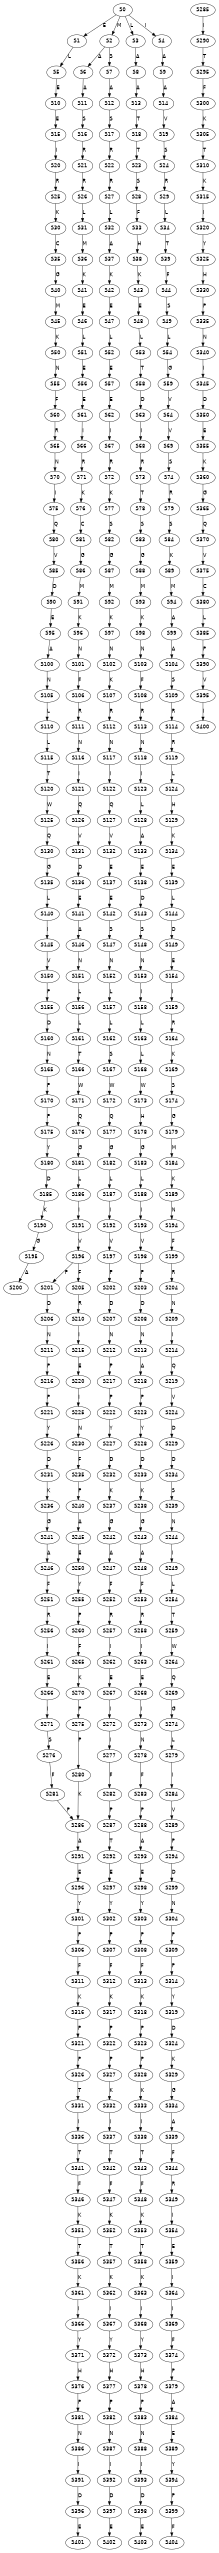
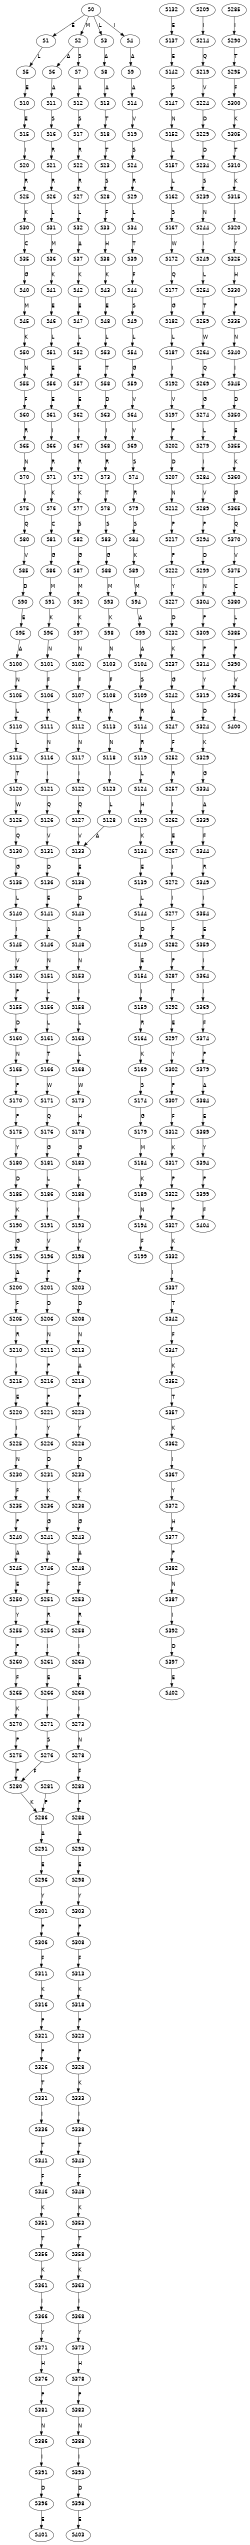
edge "S102" -> "S107": label "K" -> "F"
edge "S127" -> "S132": now "S127" -> "S133"
edge "S196" -> "S205": now "S200" -> "S205"
node "S204": removed
node "S246": label "S246" -> "S746"
edge "S276" -> "S281": now "S276" -> "S280"
